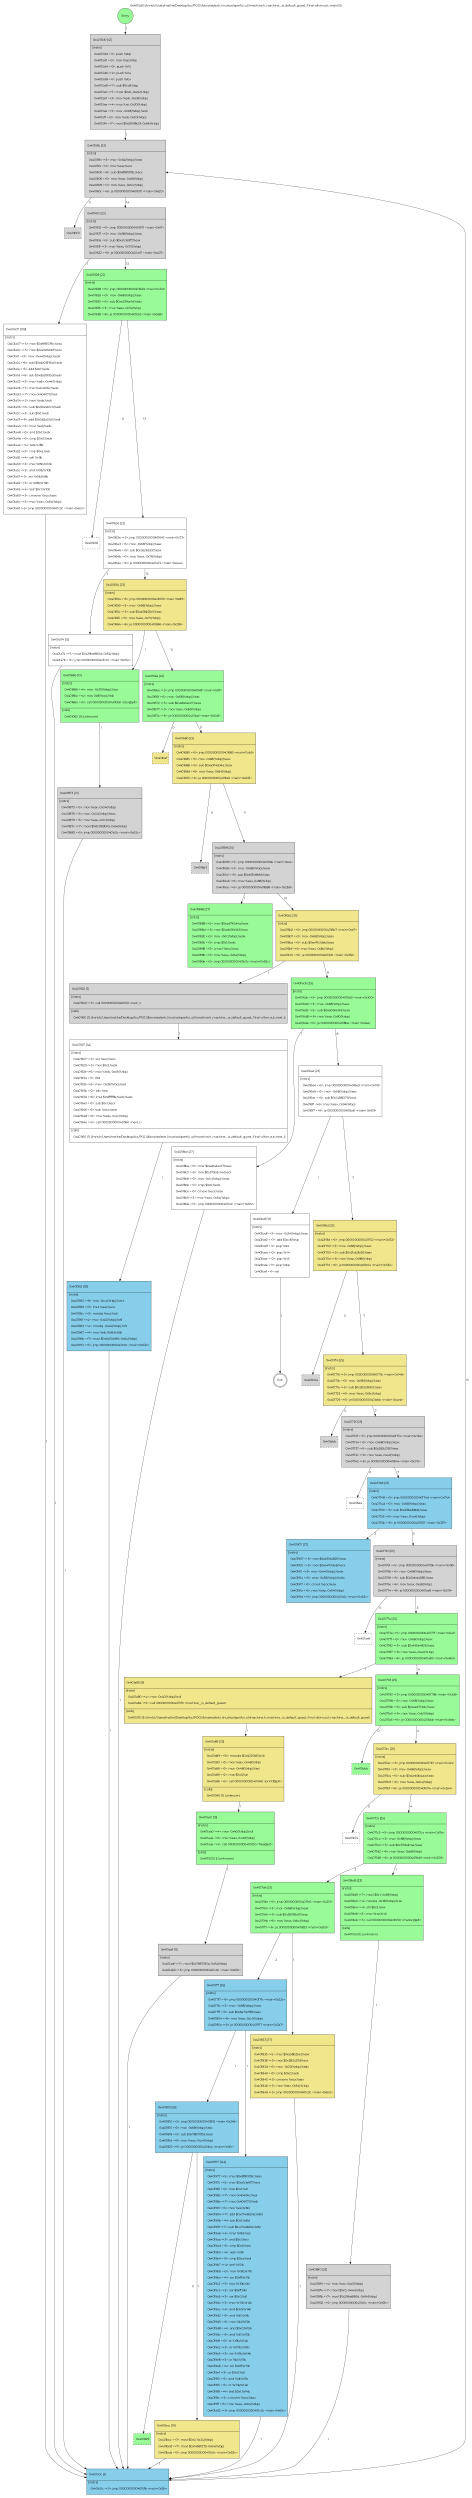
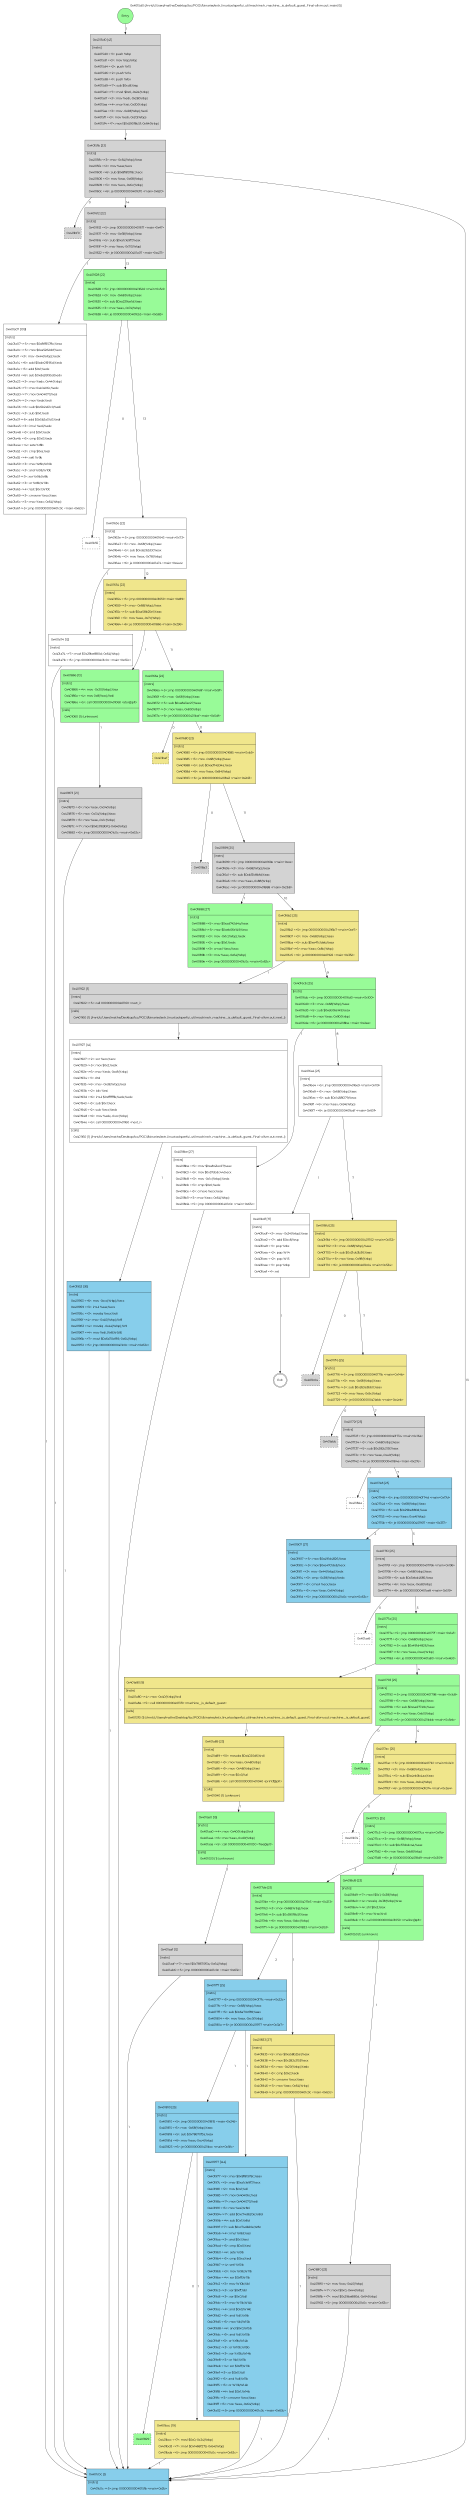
edge "0x401c0c [5]" -> "0x4015fb [23]": reversed
